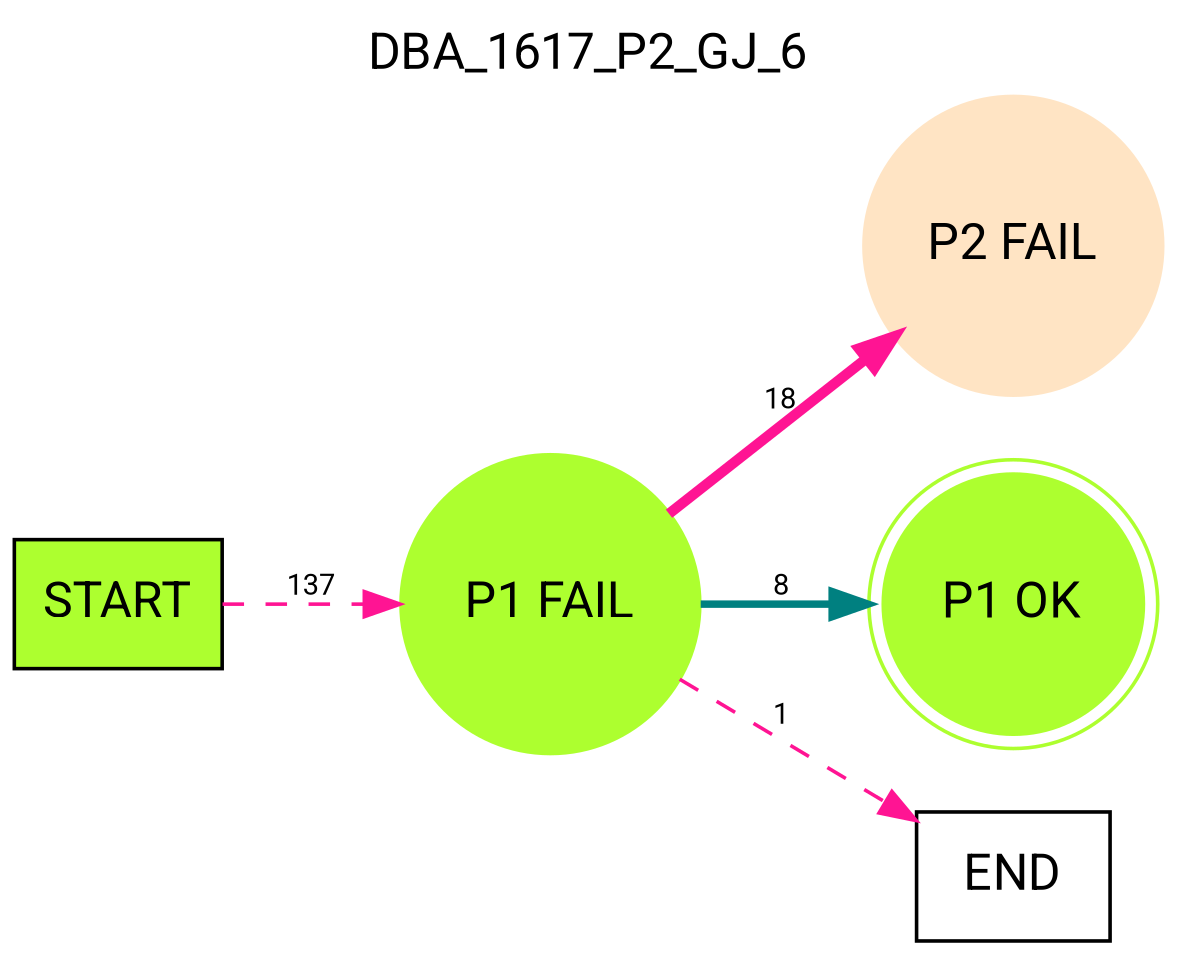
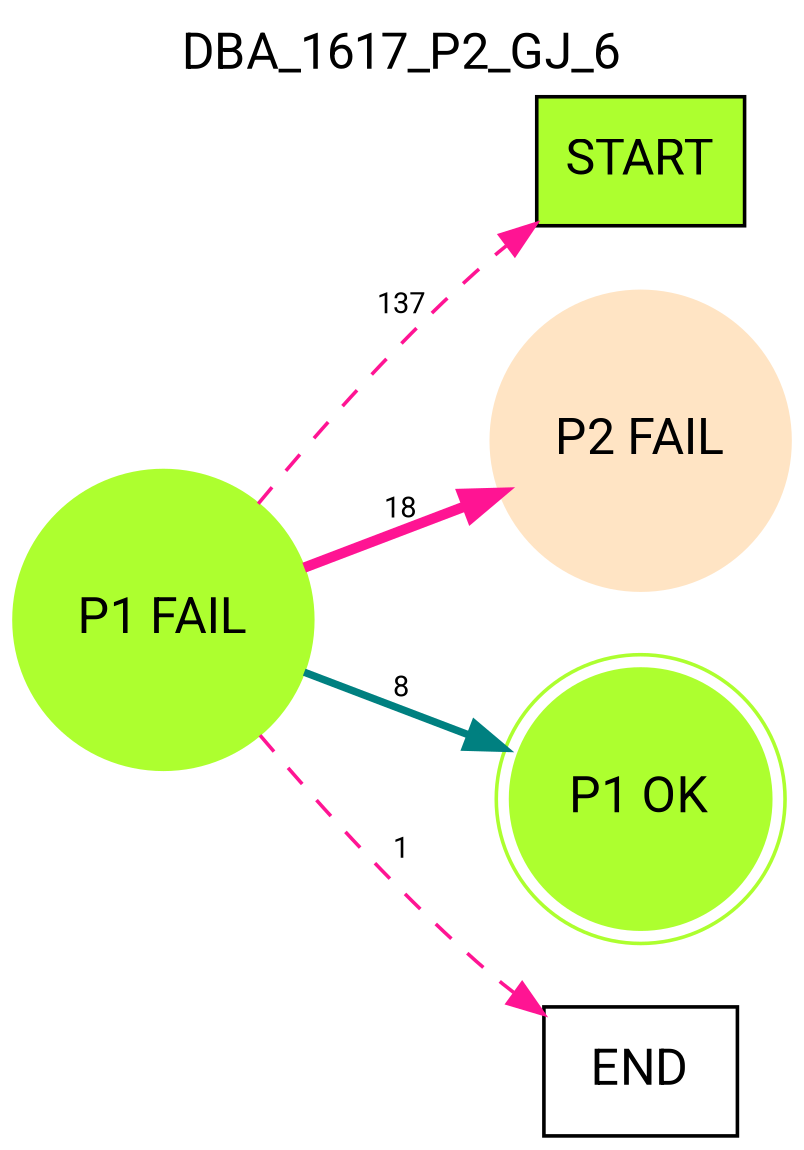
edge "START" -> "P1 FAIL": reversed
